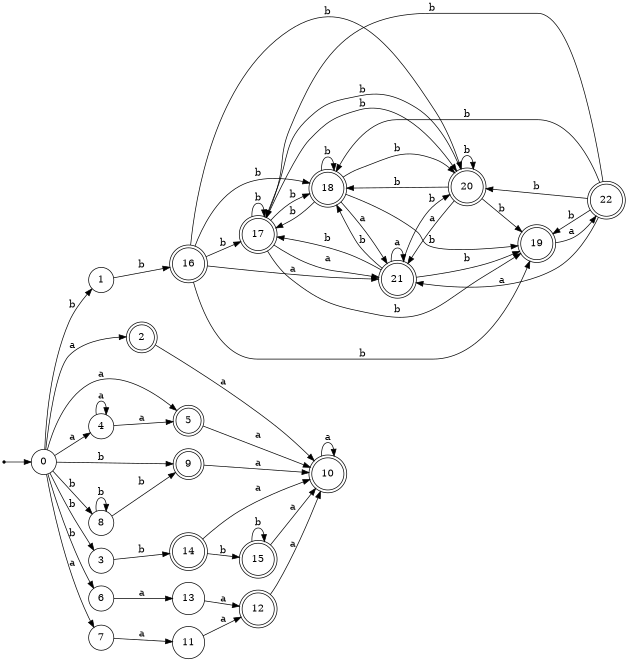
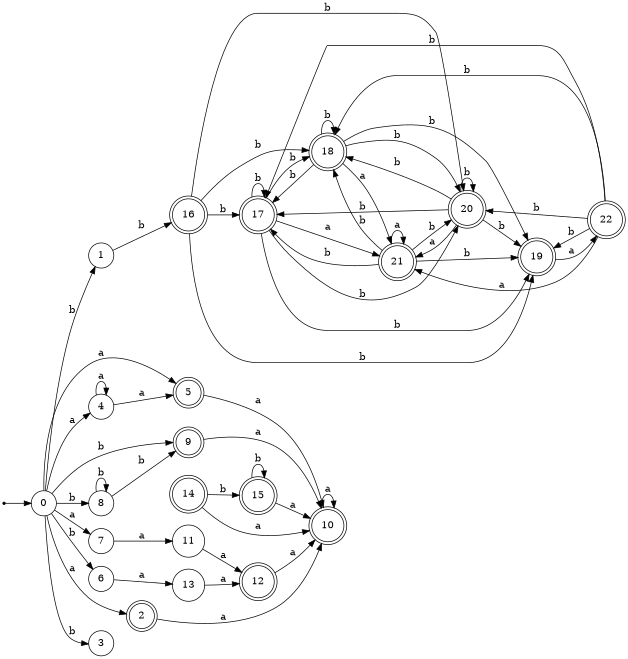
edge "16" -> "21": removed, label "a"
edge "3" -> "14": removed, label "b"
